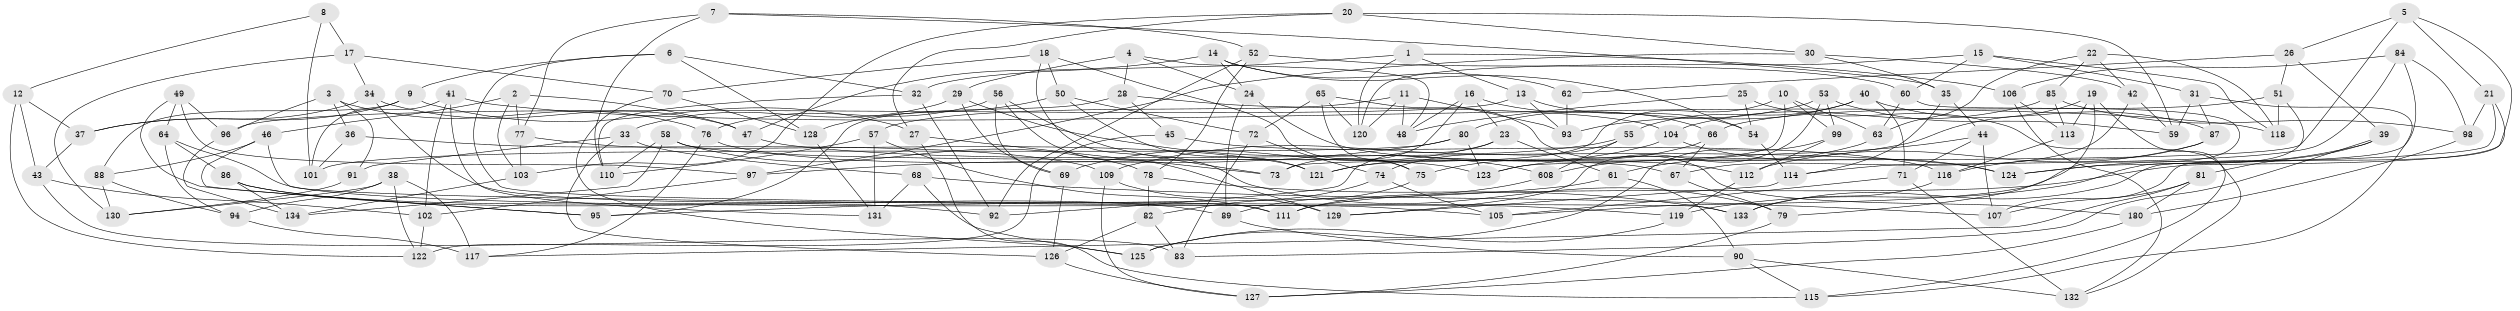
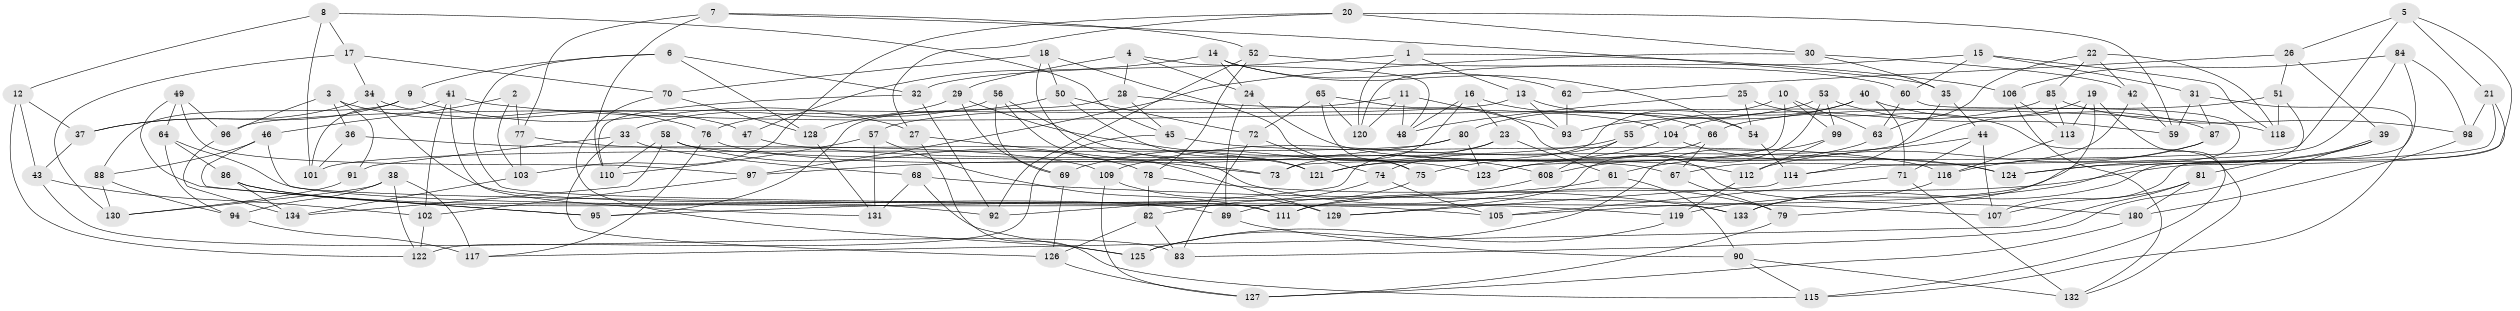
edge "8" -- "45": added
edge "2" -- "47": removed
